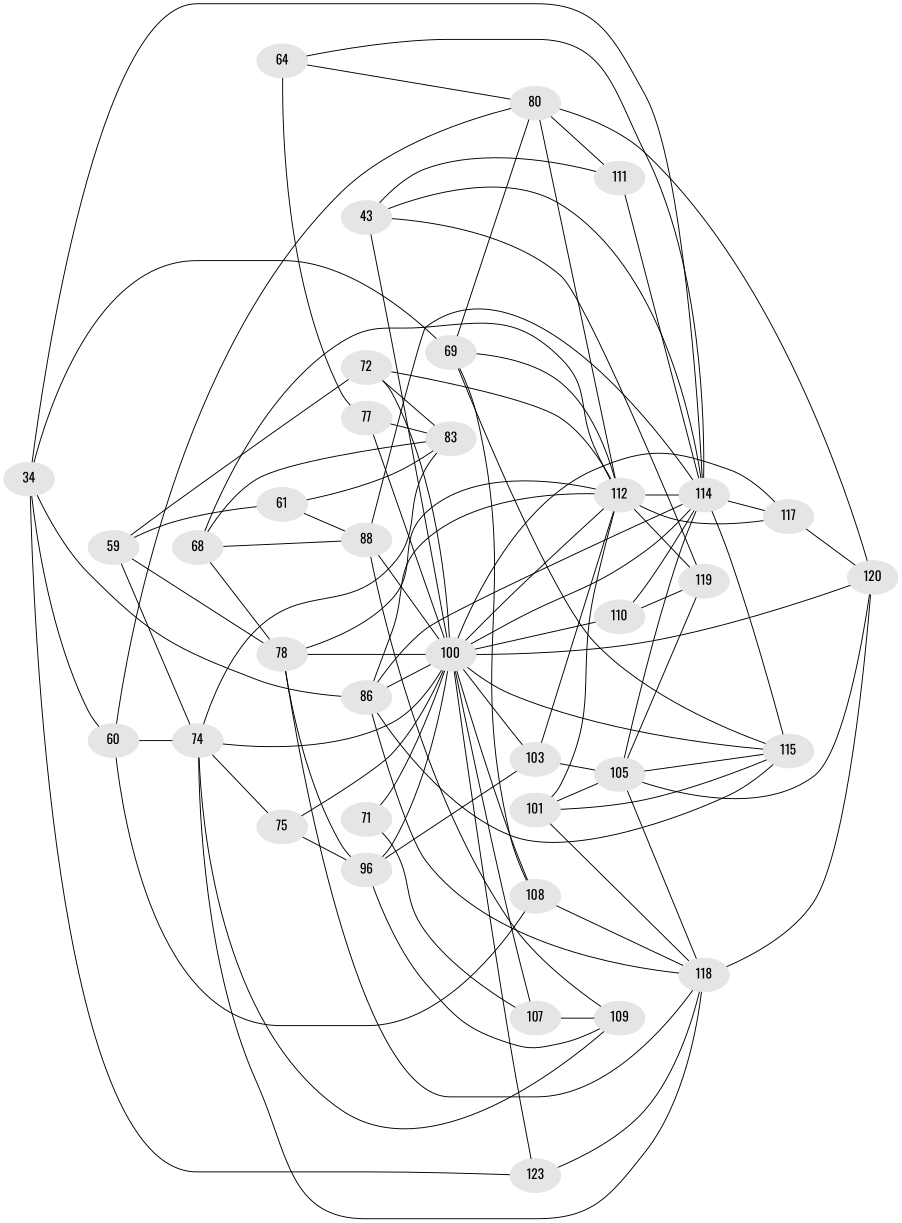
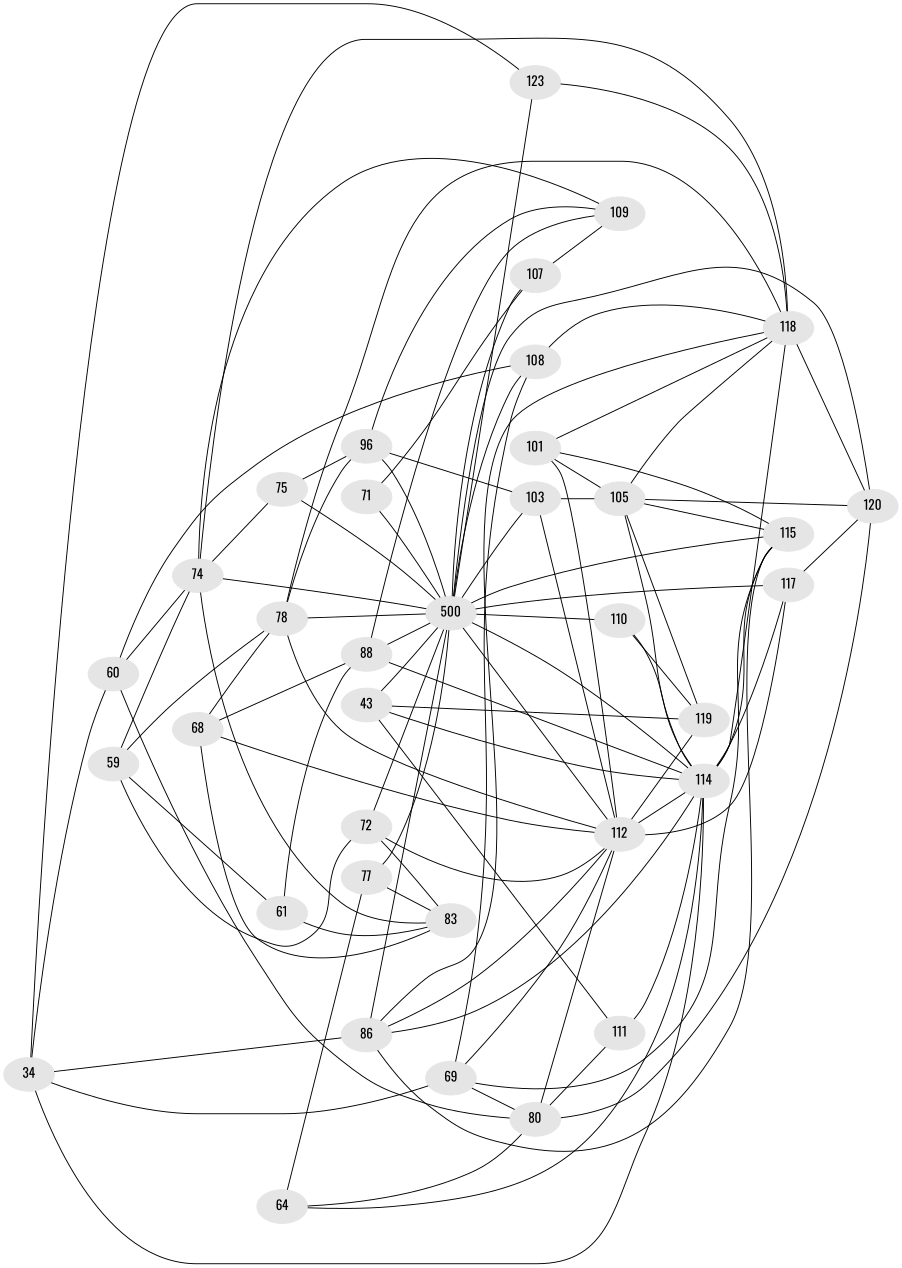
edge "118" -- "114": added
node "100": label "100" -> "500"
